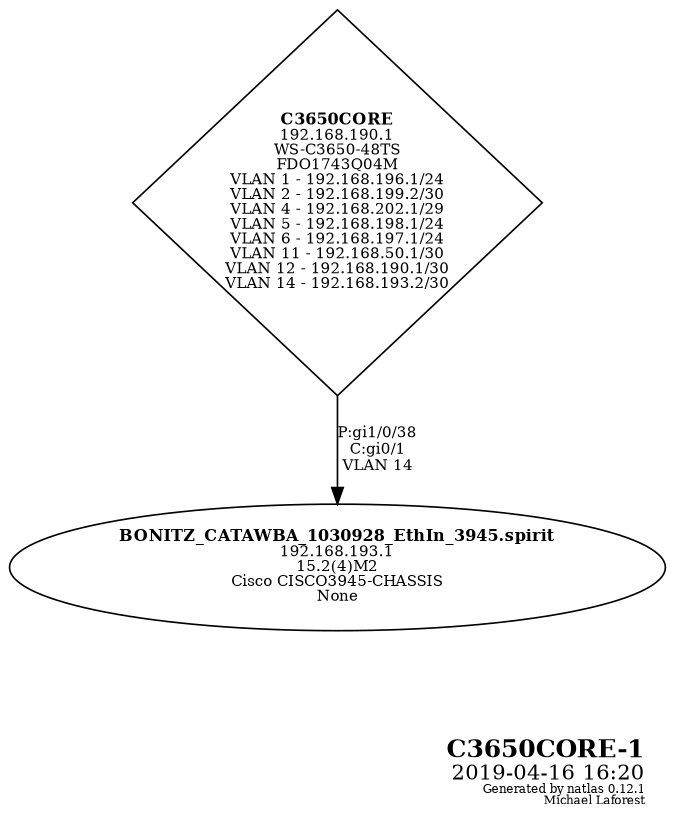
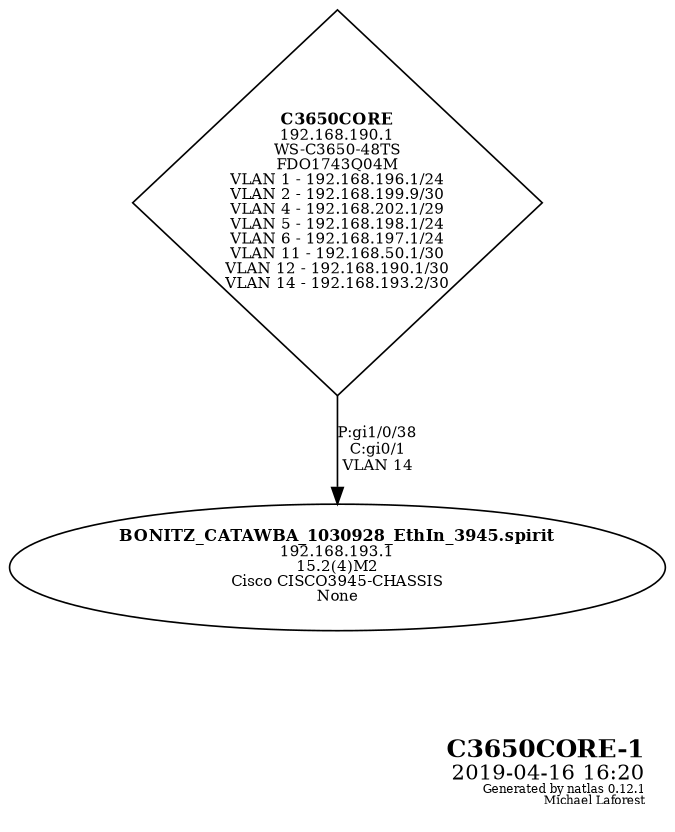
node "C3650CORE": text "VLAN 2 - 192.168.199.2/30" -> "VLAN 2 - 192.168.199.9/30"
